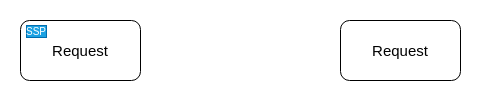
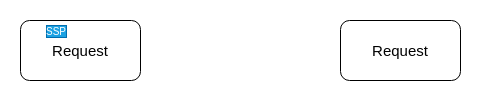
node "SSP": moved (37, 32) -> (57, 32)
